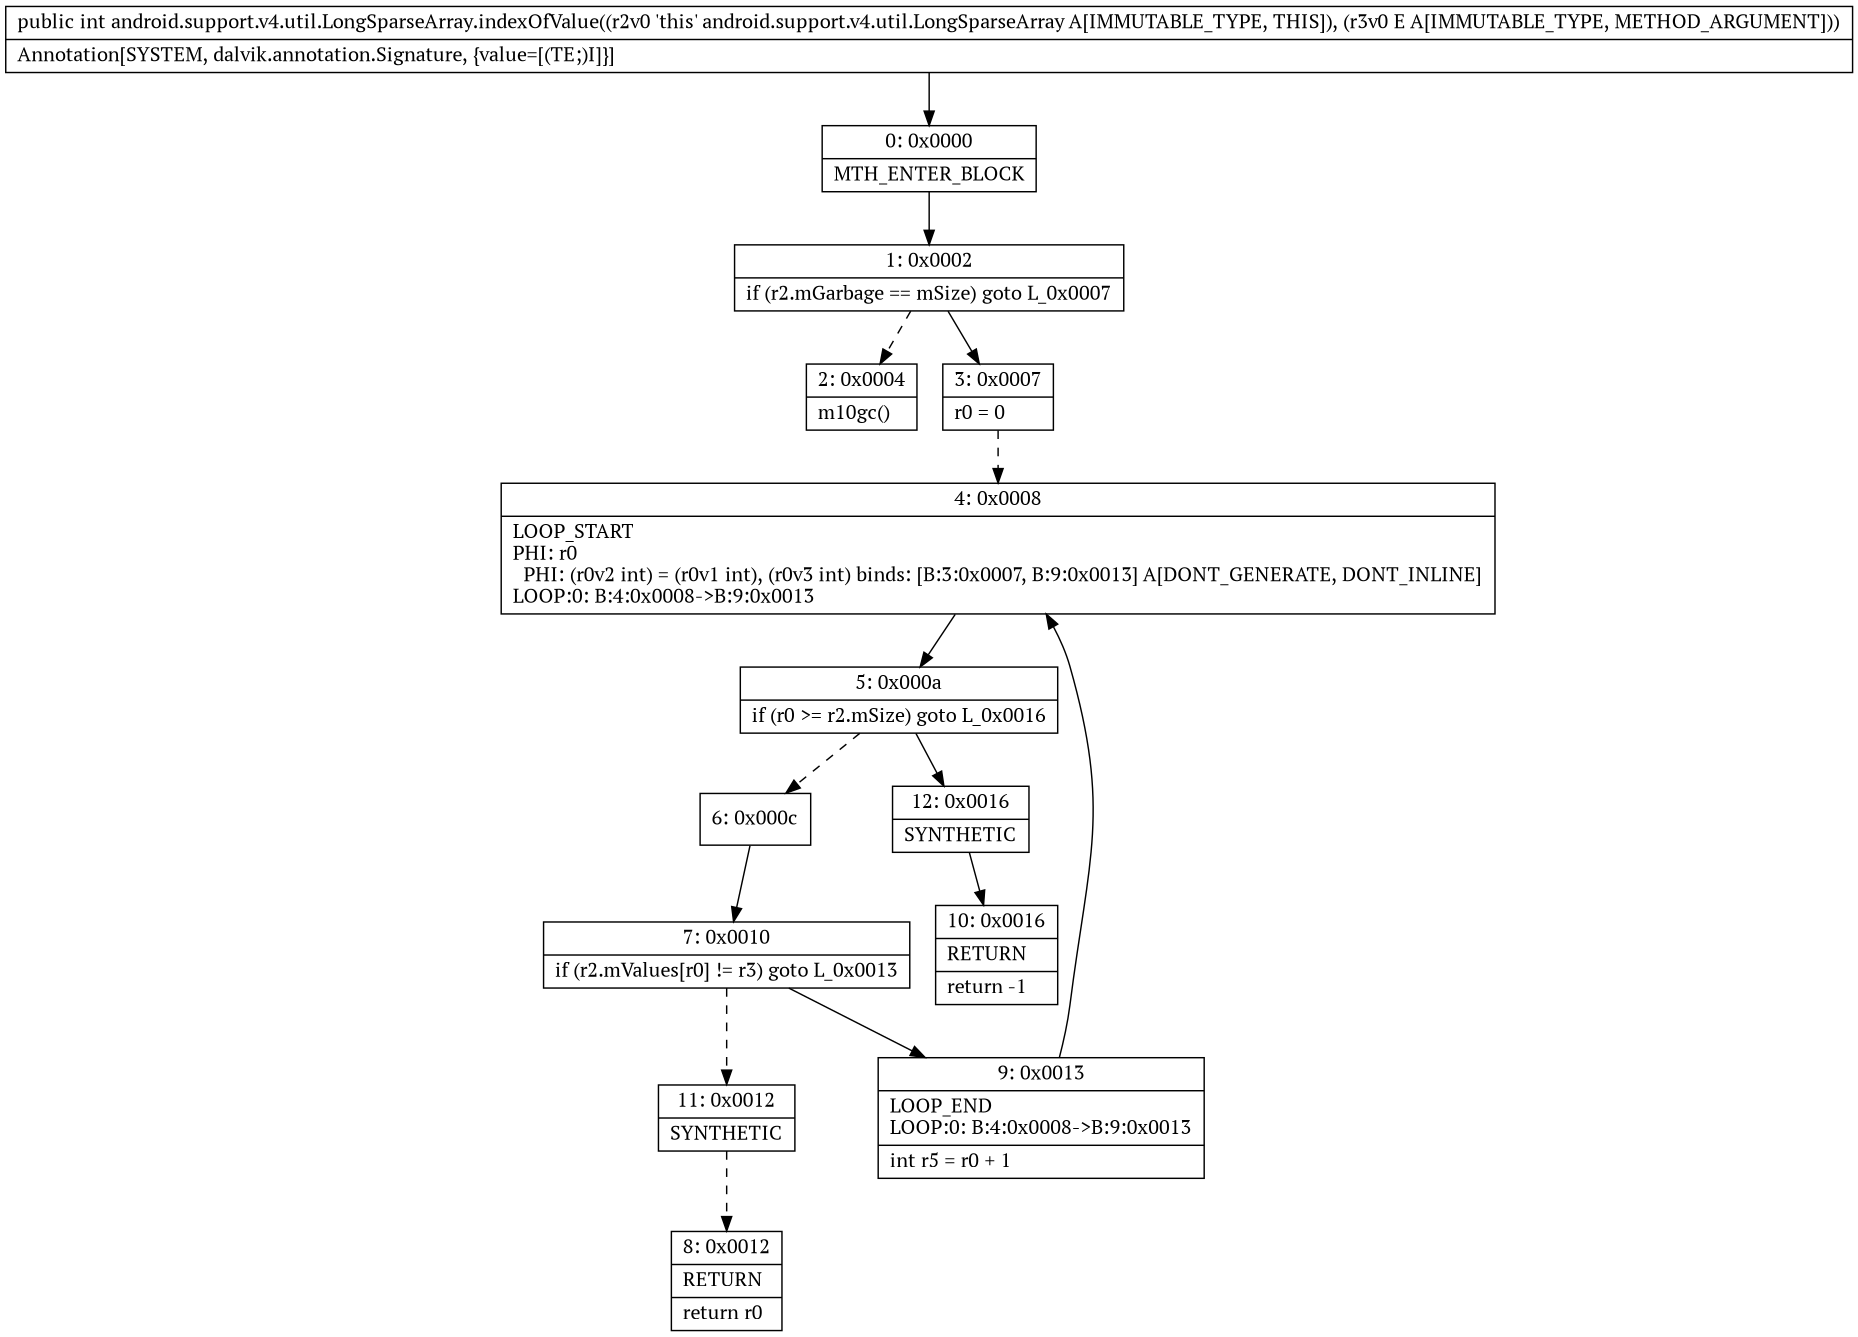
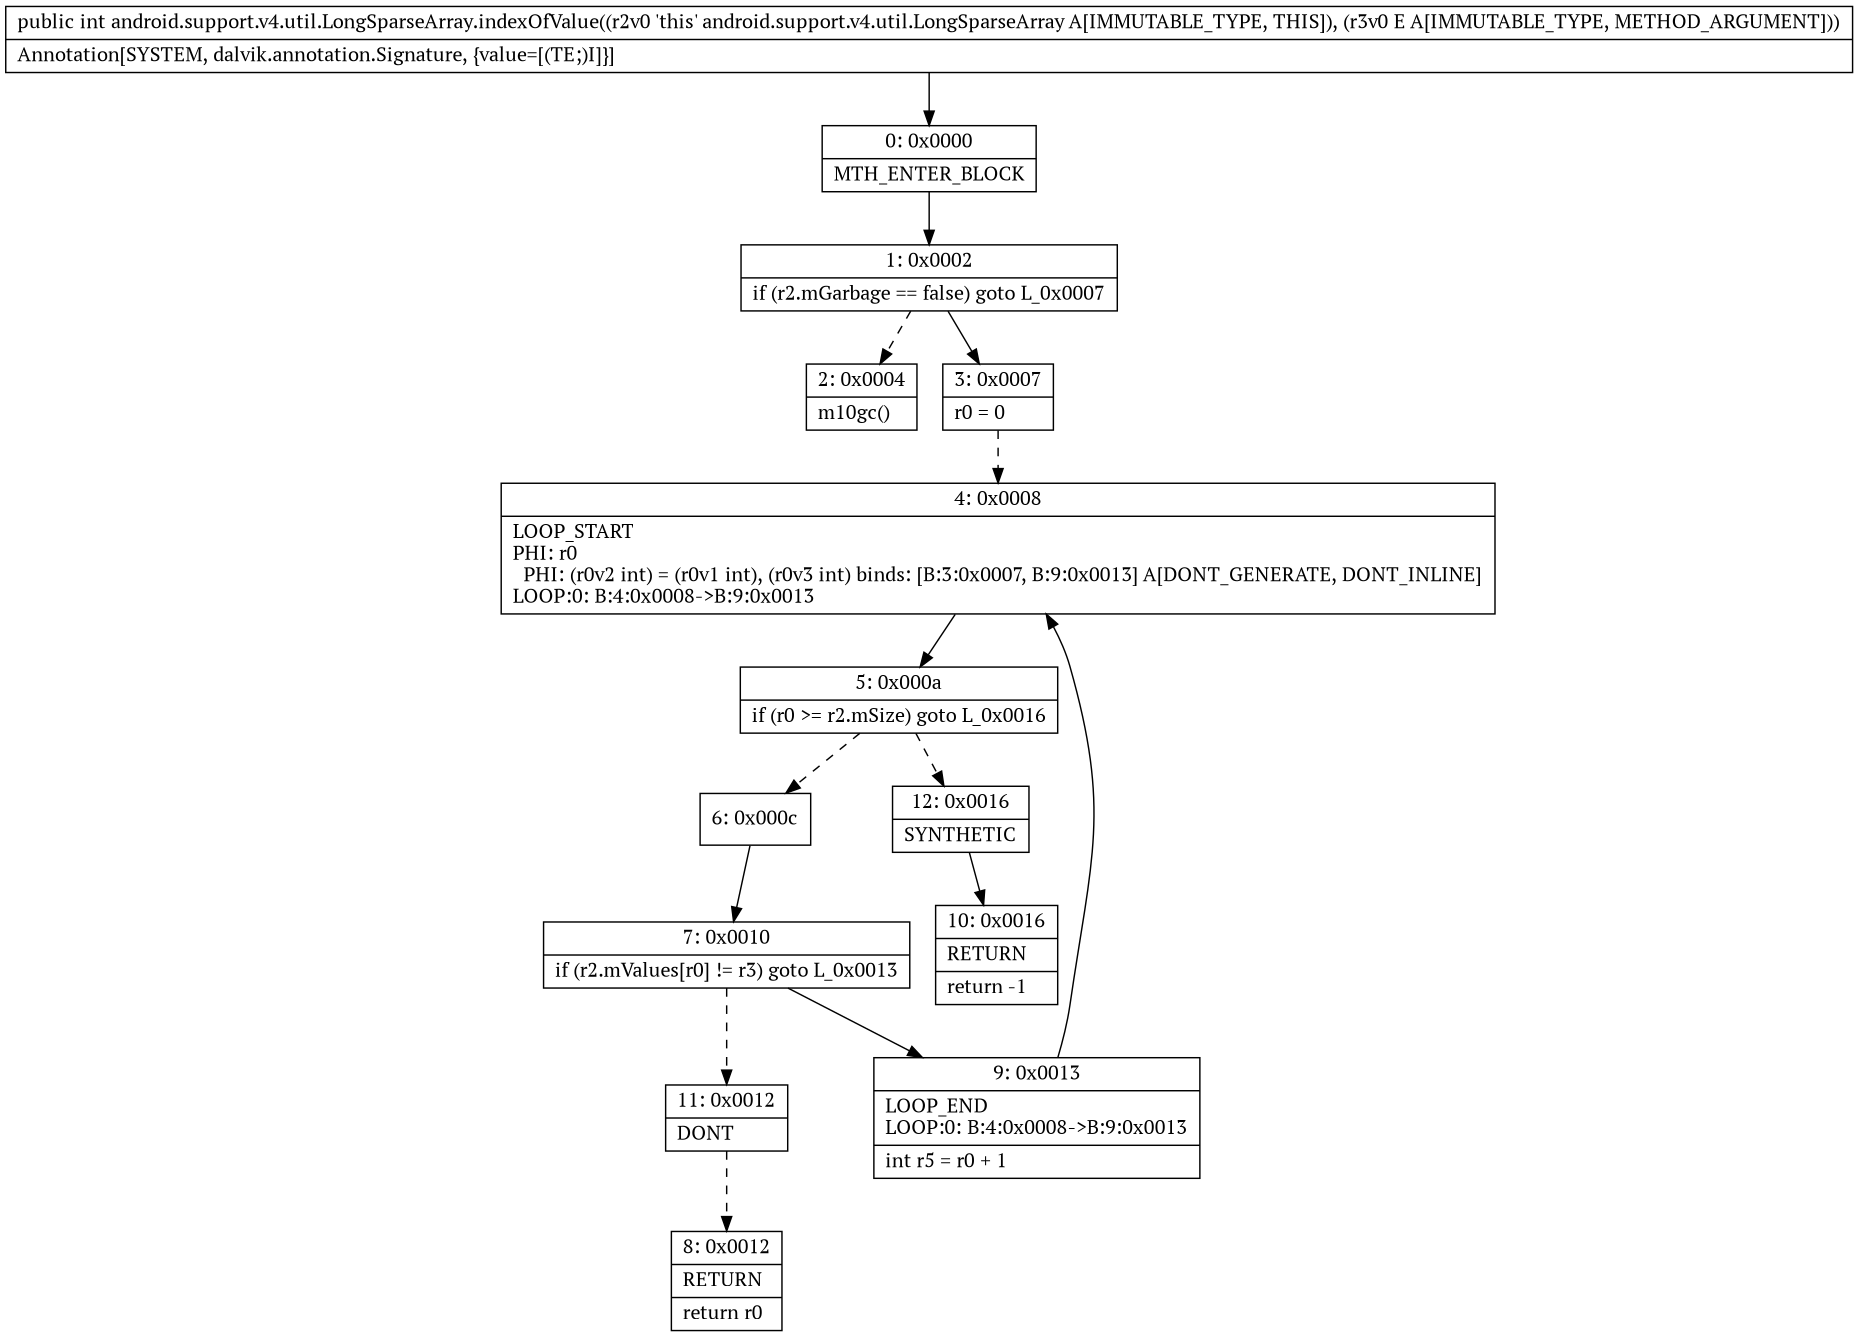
node "1: 0x0002": text "if (r2.mGarbage == mSize) goto L_0x0007" -> "if (r2.mGarbage == false) goto L_0x0007"
edge "5: 0x000a" -> "12: 0x0016": style solid -> dashed
node "11: 0x0012": text "SYNTHETIC" -> "DONT"
